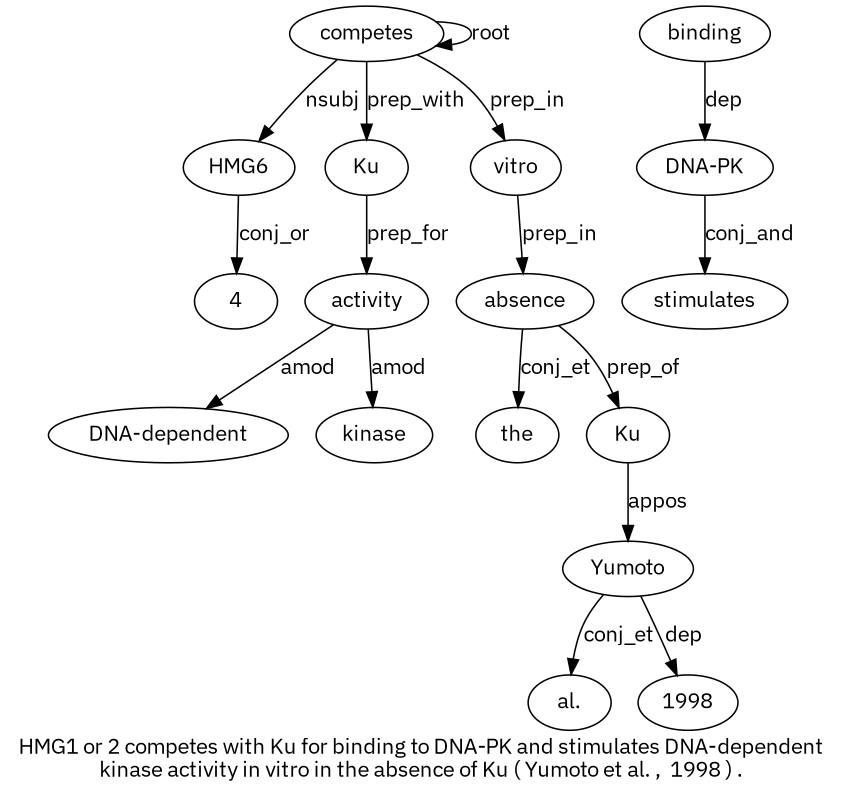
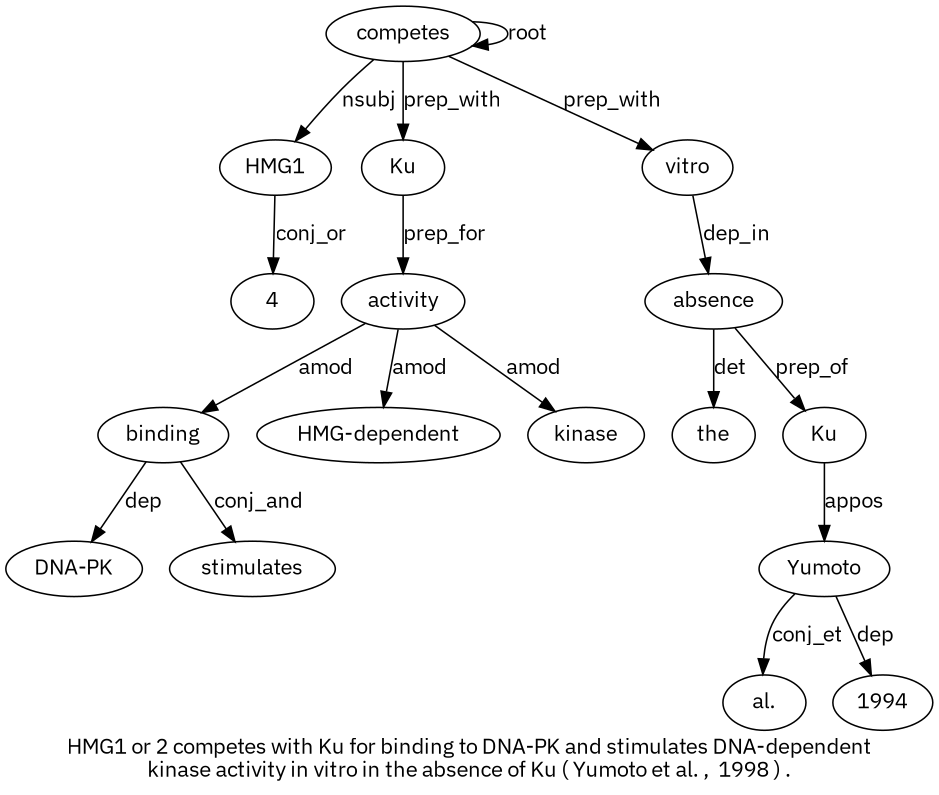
edge "competes" -> "vitro": label "prep_in" -> "prep_with"
node "HMG6": label "HMG6" -> "HMG1"
edge "DNA-PK" -> "stimulates": now "binding" -> "stimulates"
edge "vitro" -> "absence": label "prep_in" -> "dep_in"
edge "activity" -> "binding": added, label "amod"
edge "absence" -> "the": label "conj_et" -> "det"
node "DNA-dependent": label "DNA-dependent" -> "HMG-dependent"
node "1998": label "1998" -> "1994"
